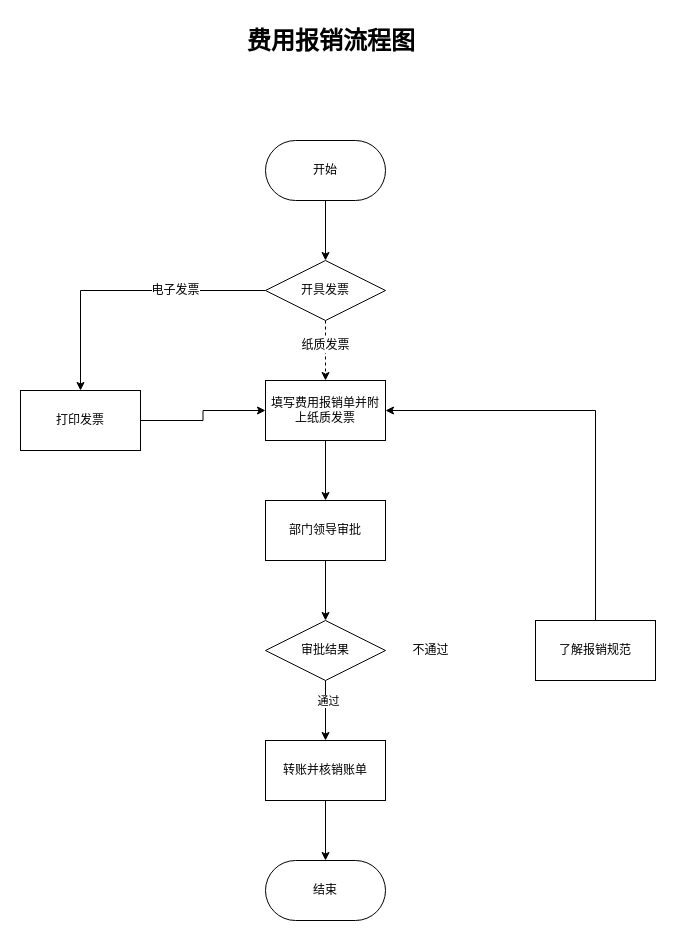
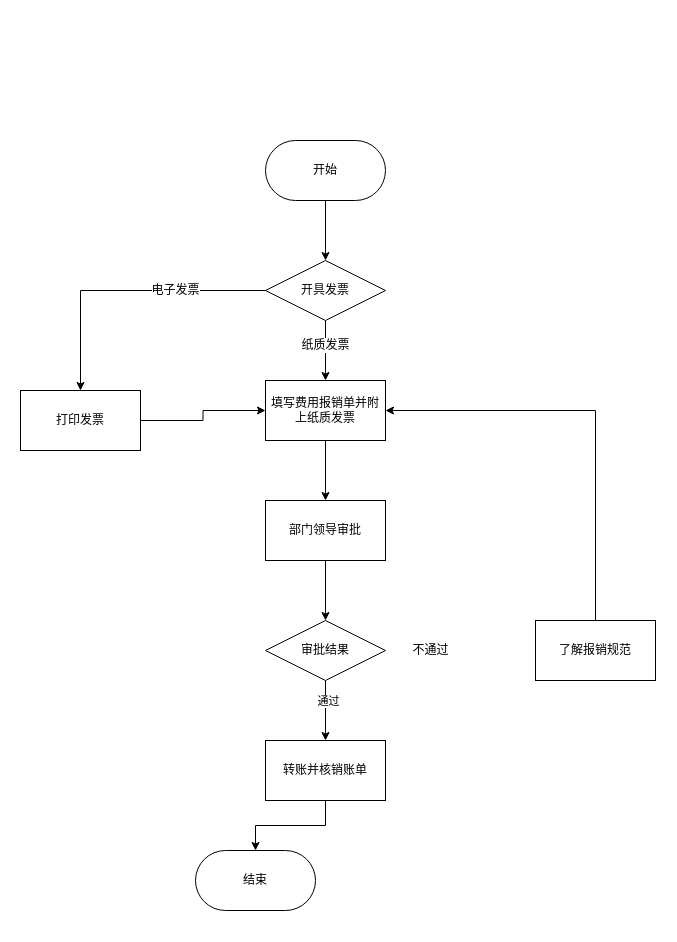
node "费用报销流程图": removed
edge "开具发票" -> "填写费用报销单并附上纸质发票": style dashed -> solid
node "结束": moved (326, 891) -> (256, 881)
